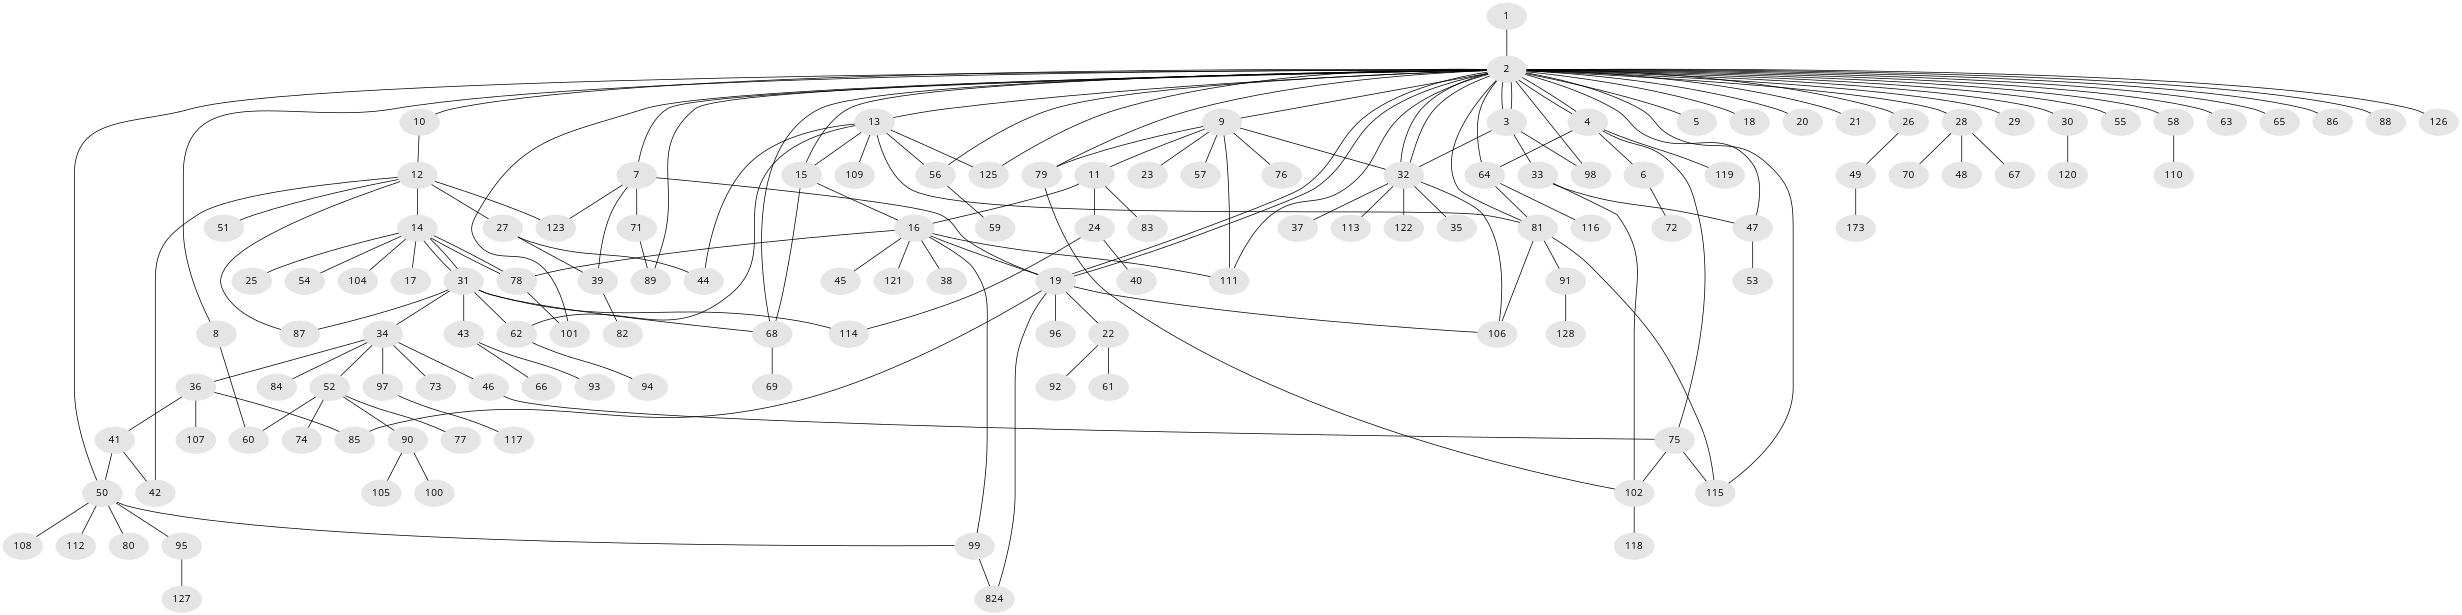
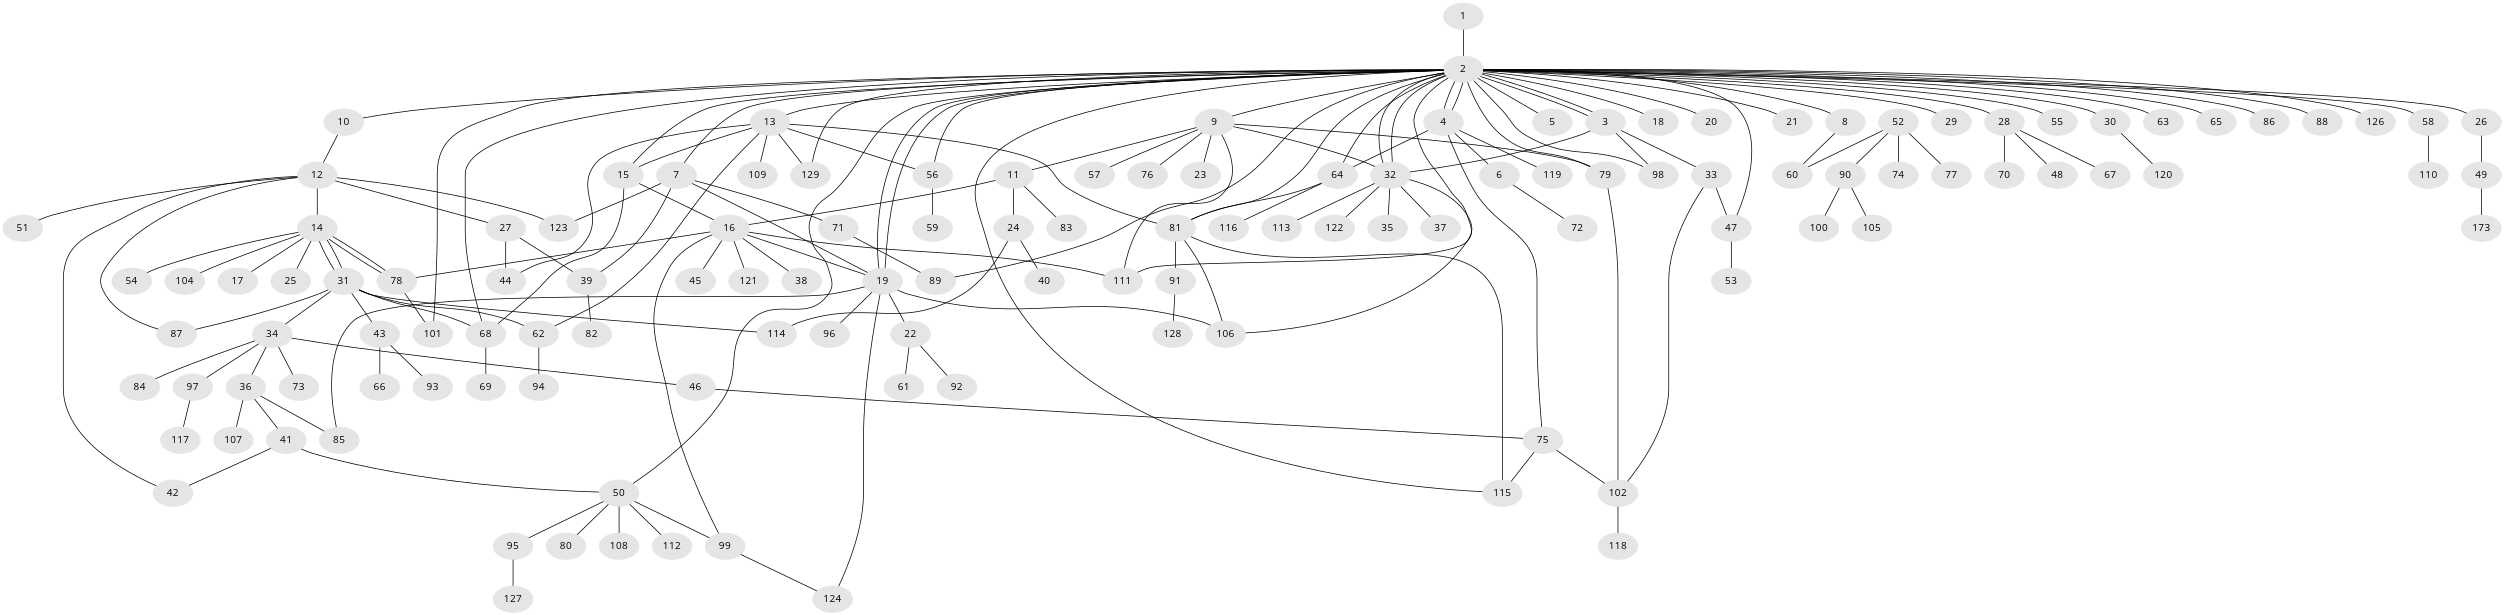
node "125": label "125" -> "129"
edge "34" -- "52": removed
node "824": label "824" -> "124"
